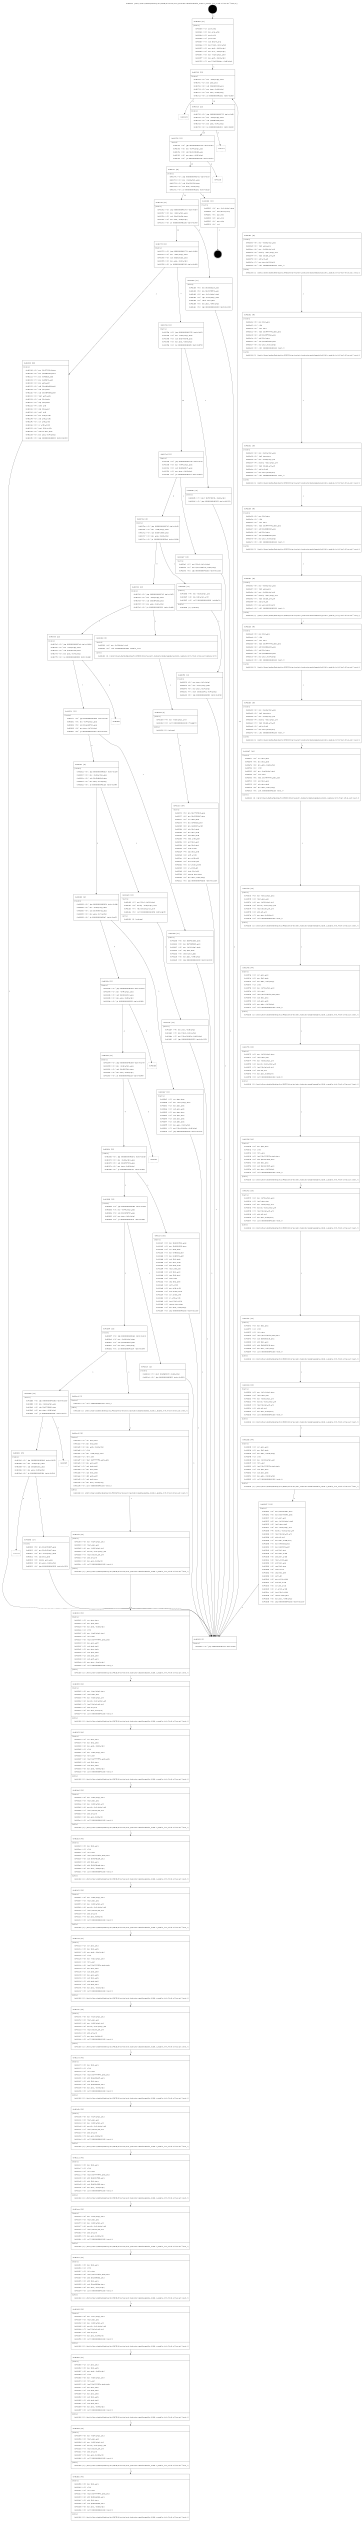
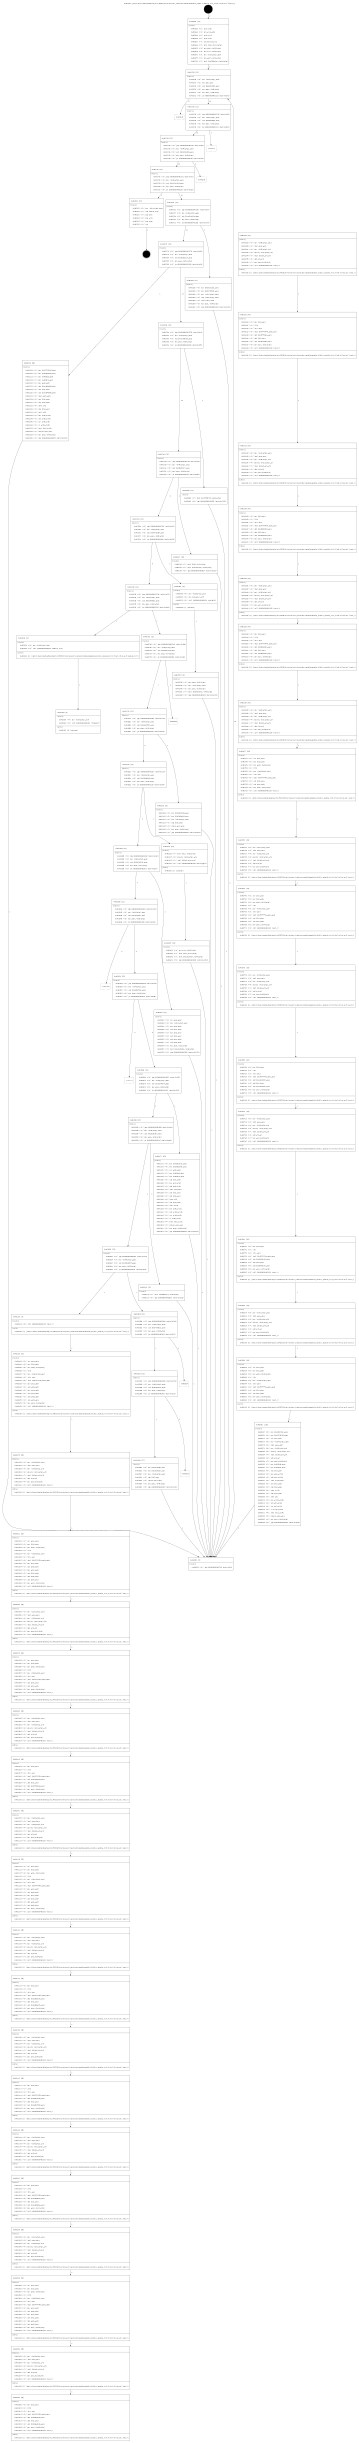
node "0x402172 [84]": removed
